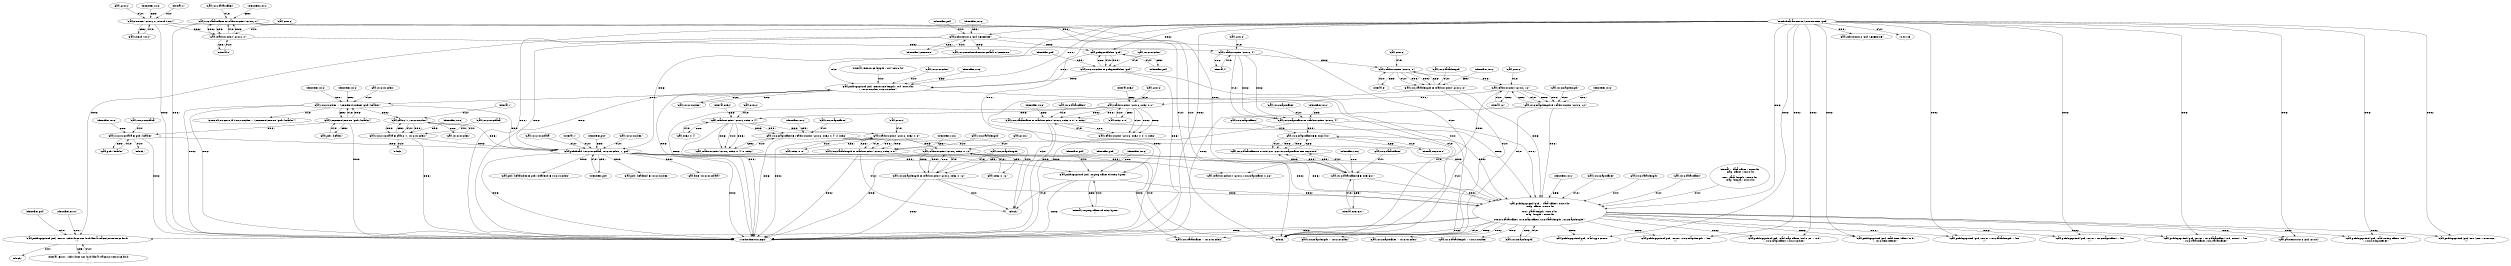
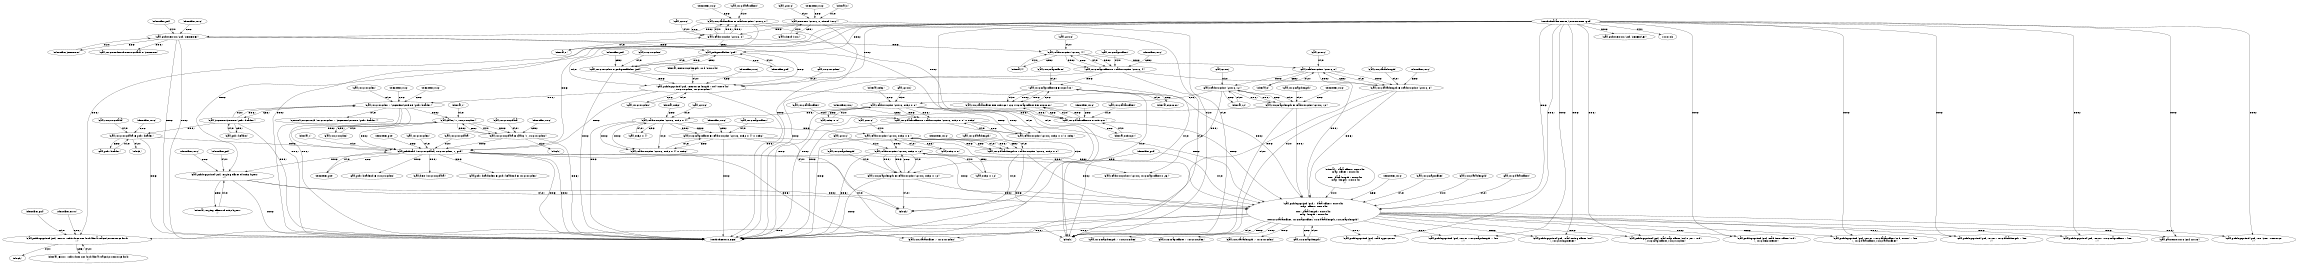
edge "(Call,rsrc.map_offset = read_rsrc_int (&rsrc, 4))" -> "(Call,read_rsrc_int (&rsrc, 4))": added, label "CFG:"
edge "(Call,read_rsrc_int (&rsrc, 12))" -> "(Call,read_rsrc_int (&rsrc, 0x52 + 0))": label "DDG: " -> "CFG: "
